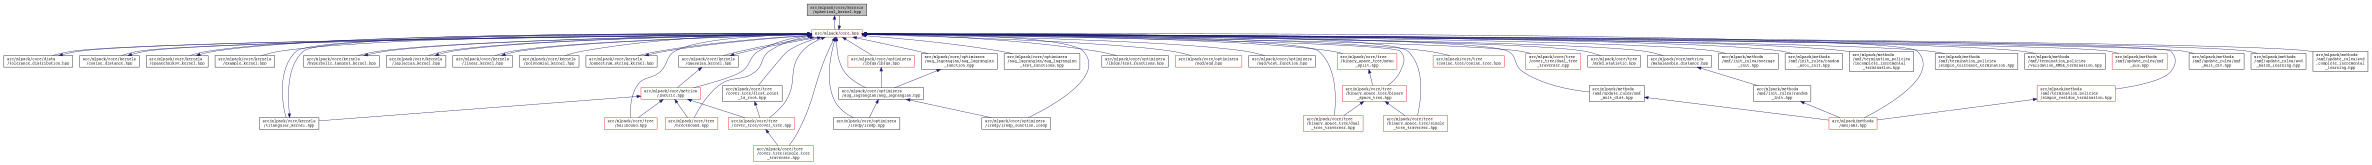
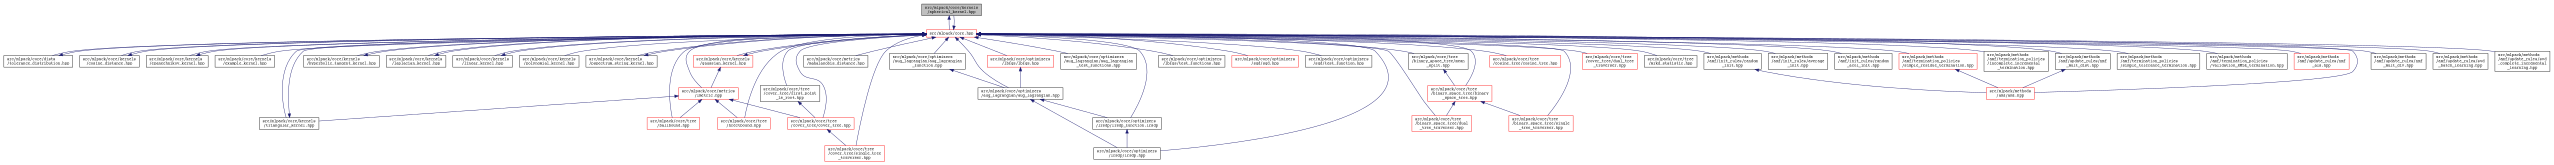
node "src/mlpack/core/kernels /gaussian_kernel.hpp": color black -> red
node "src/mlpack/core/tree /binary_space_tree/mean _split.hpp": color red -> black
edge "src/mlpack/methods /amf/init_rules/random _init.hpp" -> "src/mlpack/core/metrics /mahalanobis_distance.hpp": now "src/mlpack/methods /amf/init_rules/random _init.hpp" -> "src/mlpack/core.hpp"
edge "src/mlpack/core/optimizers /lrsdp/lrsdp.hpp" -> "src/mlpack/core/optimizers /lrsdp/lrsdp_function.lrsdp": added
